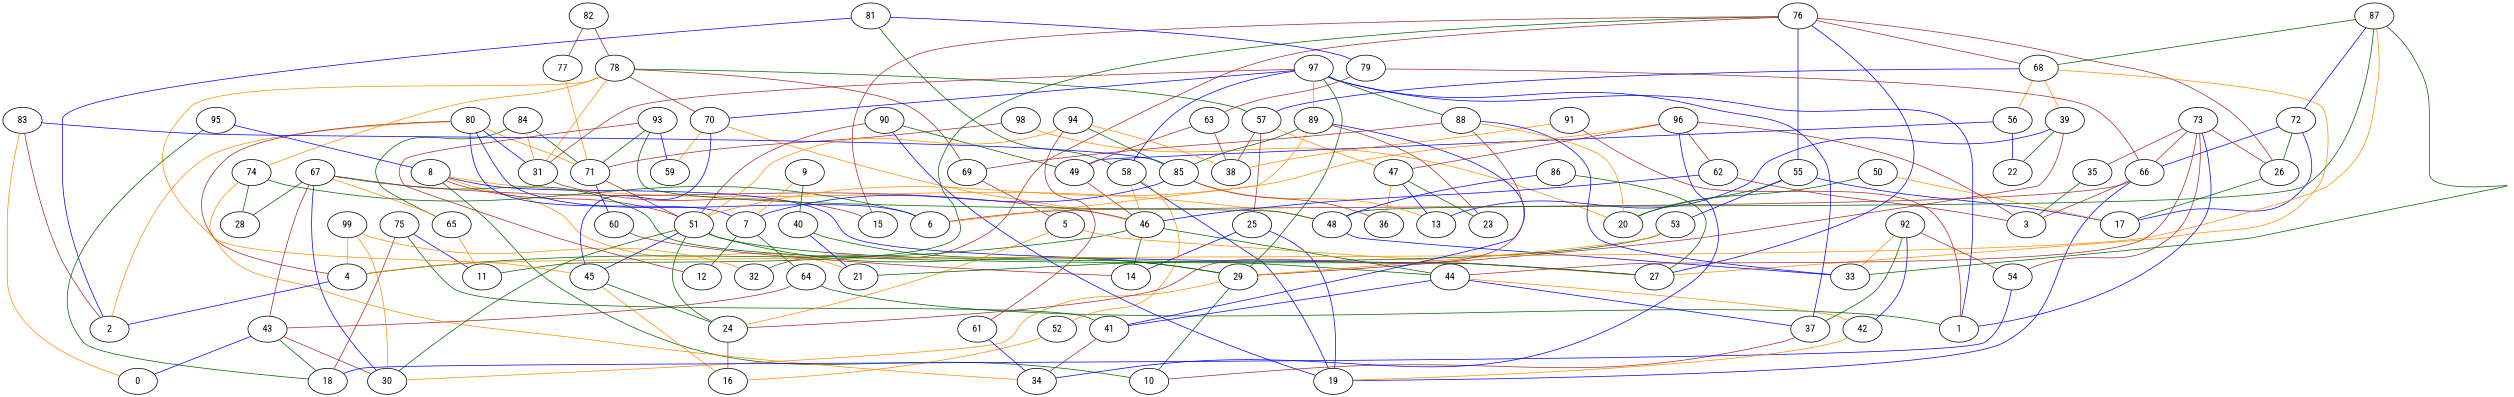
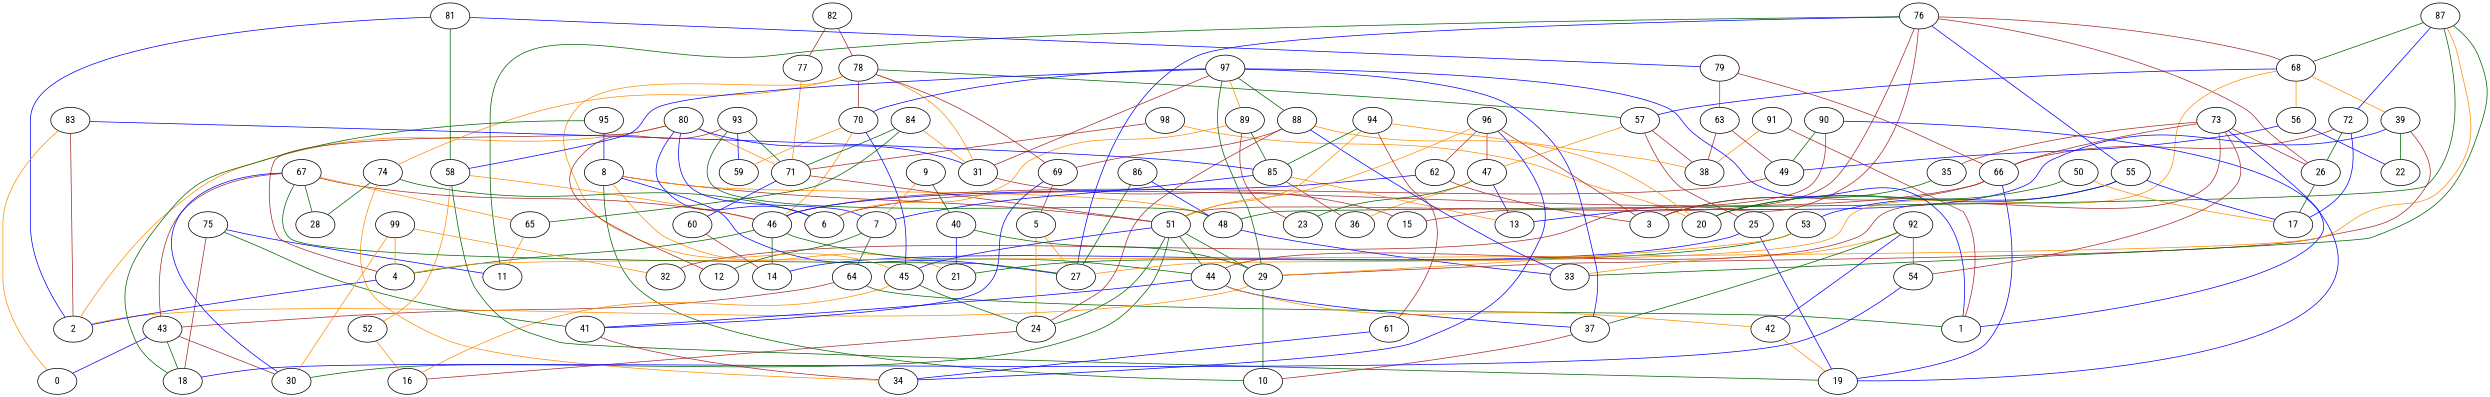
edge "72" -- "66": color blue -> brown
edge "89" -- "41": now "69" -- "41"
edge "58" -- "19": color blue -> darkgreen
edge "29" -- "30": now "29" -- "2"
